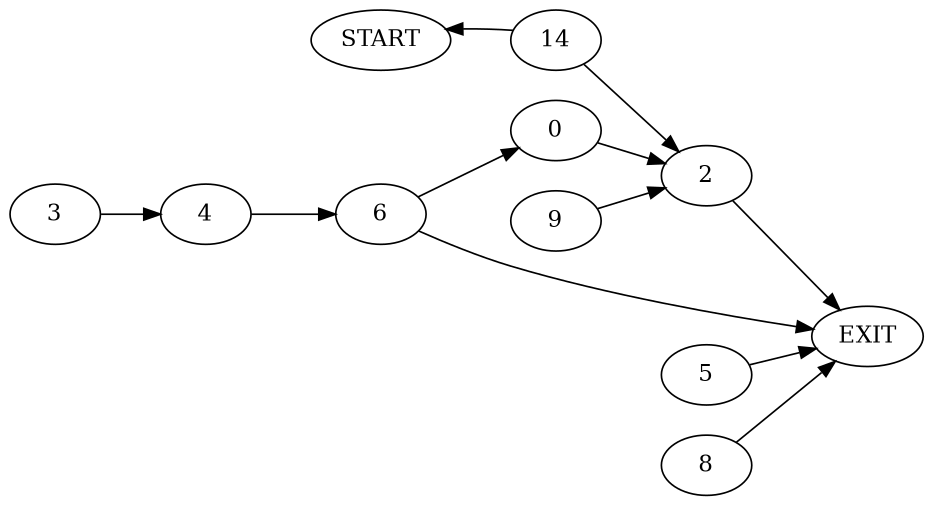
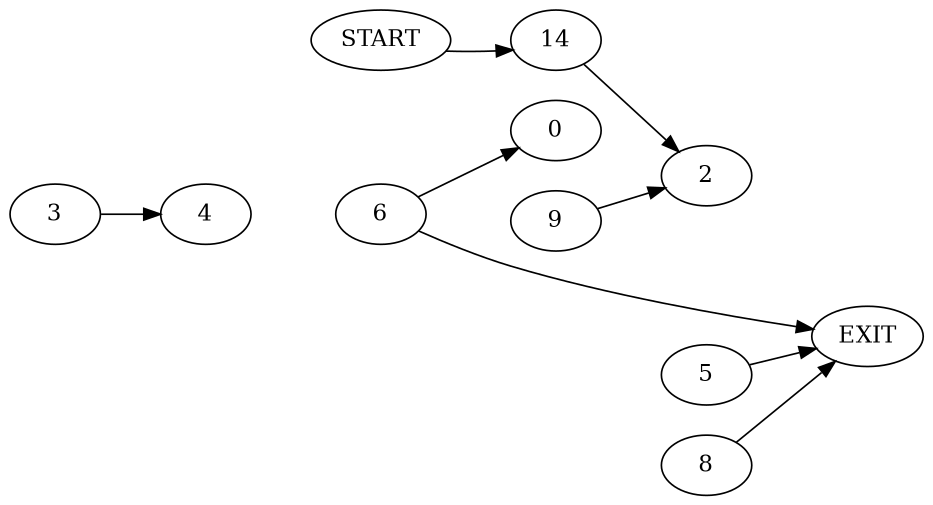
edge "14" -> "START": reversed
edge "0" -> "2": removed
edge "4" -> "6": removed
edge "2" -> "EXIT": removed
